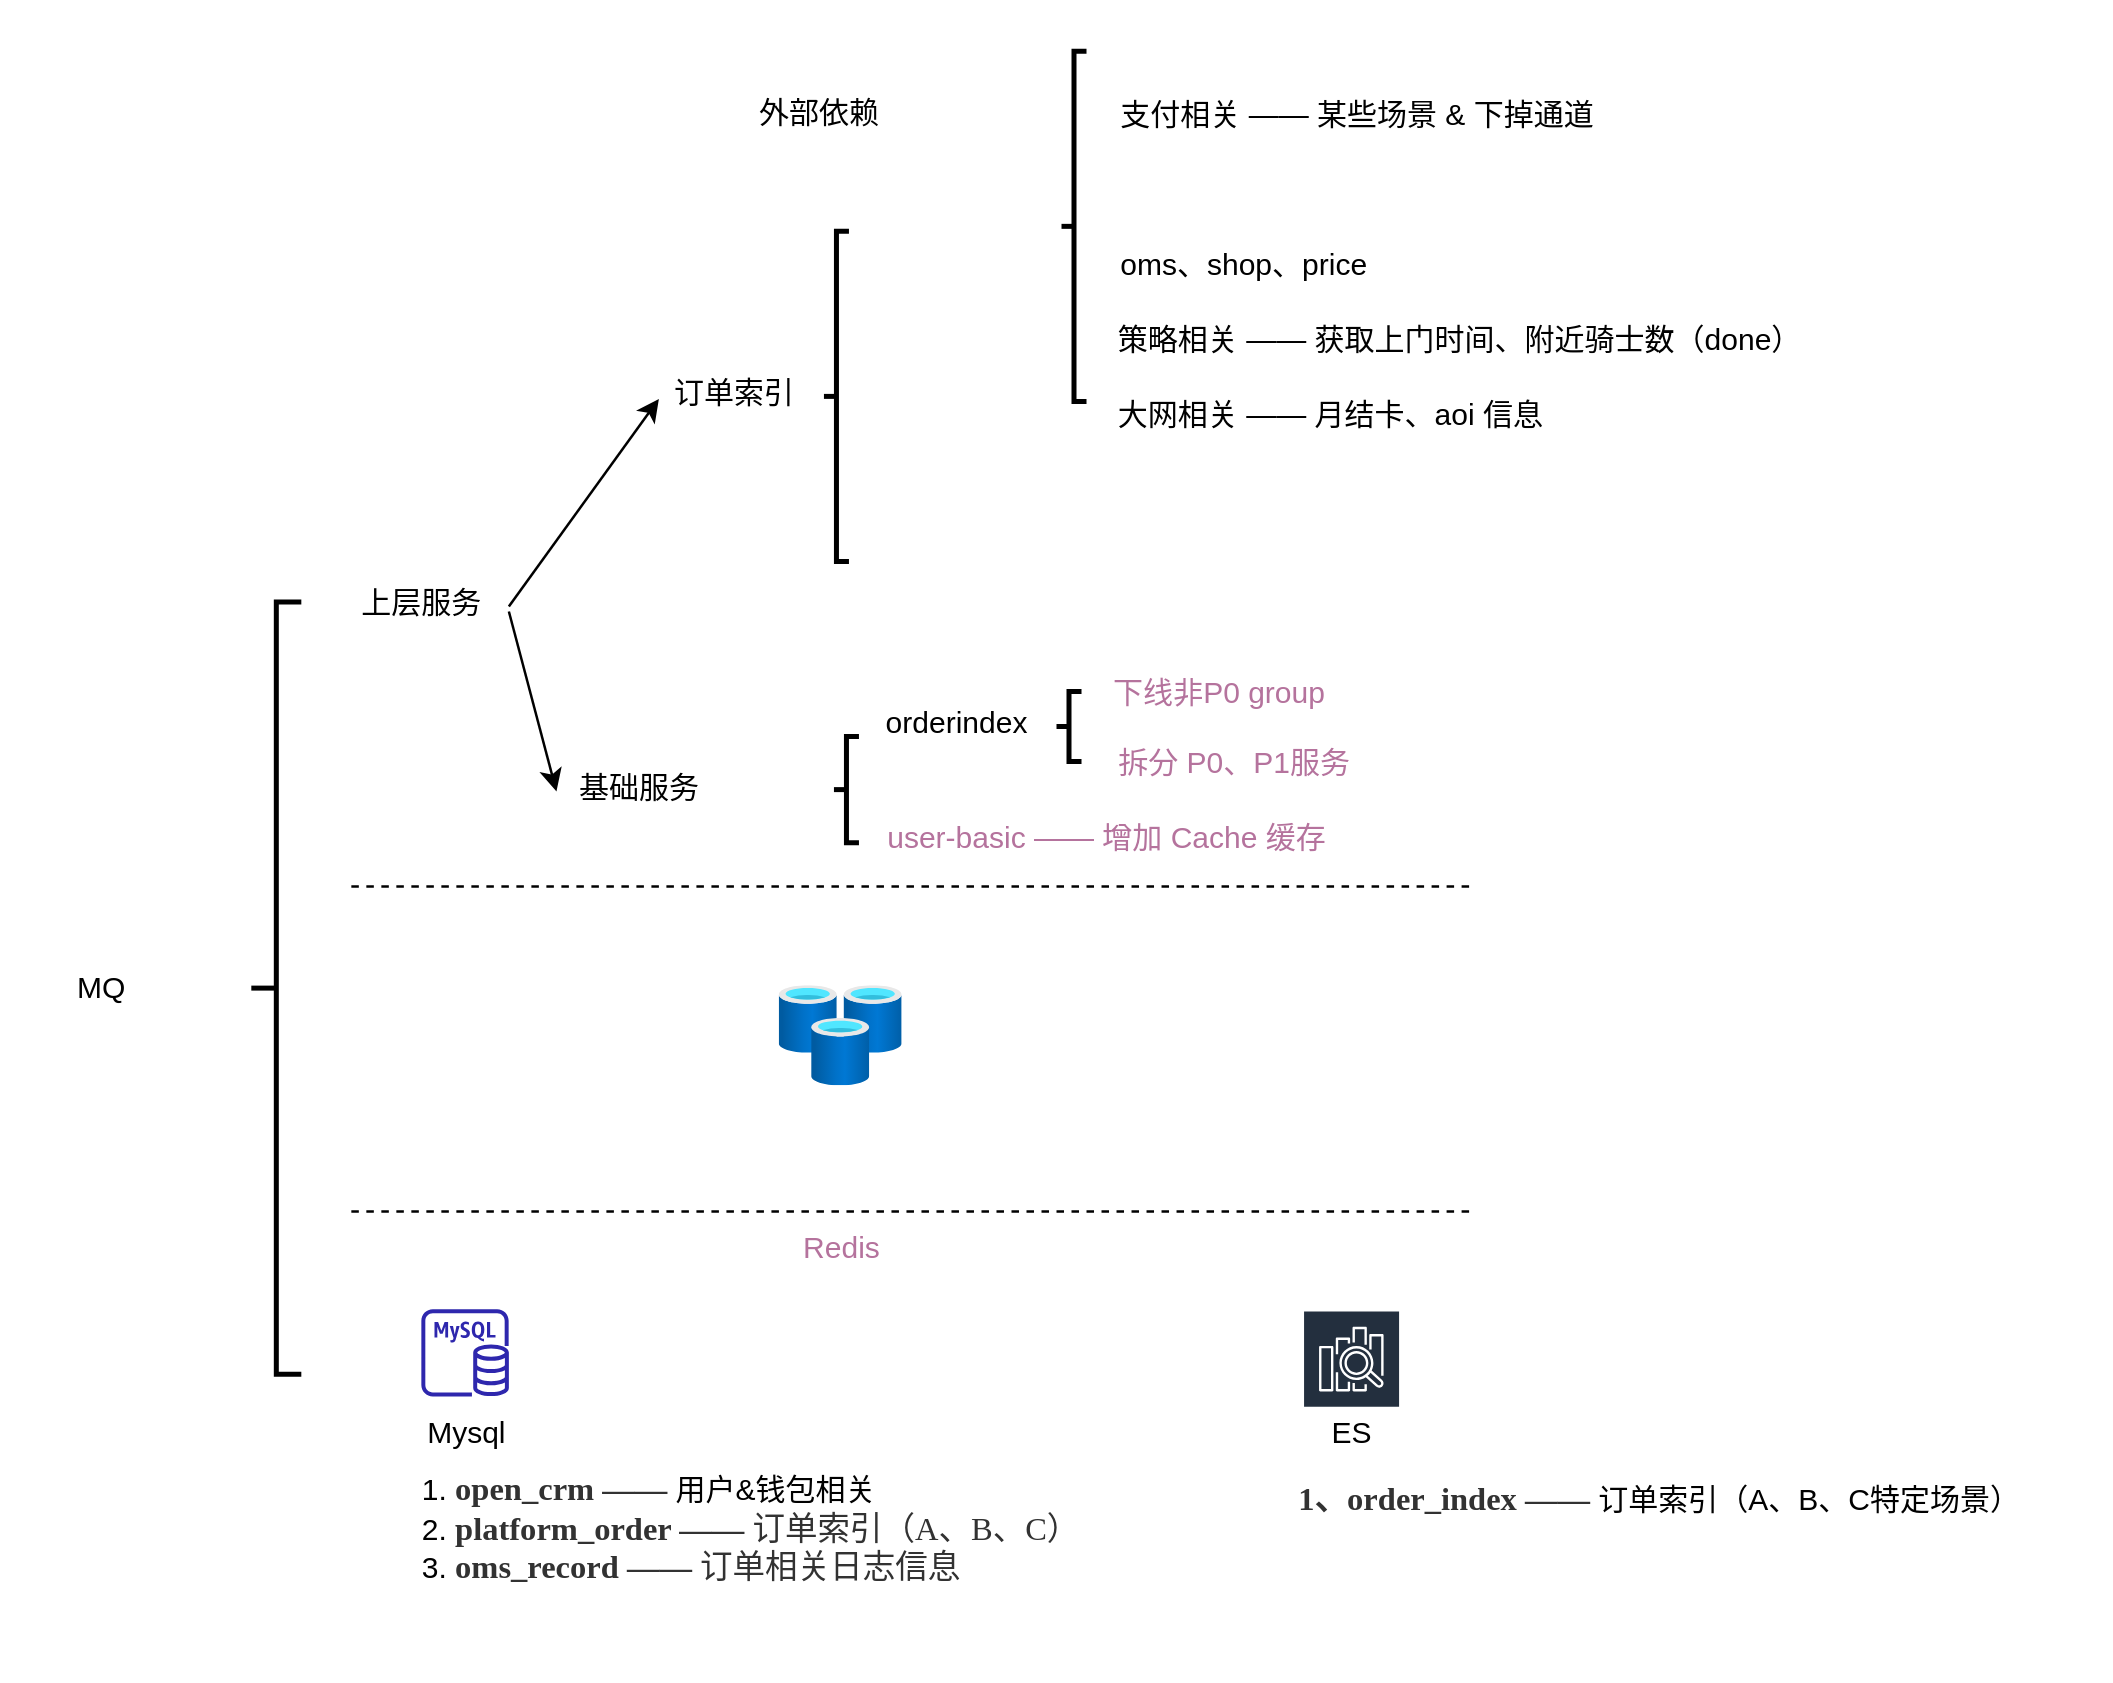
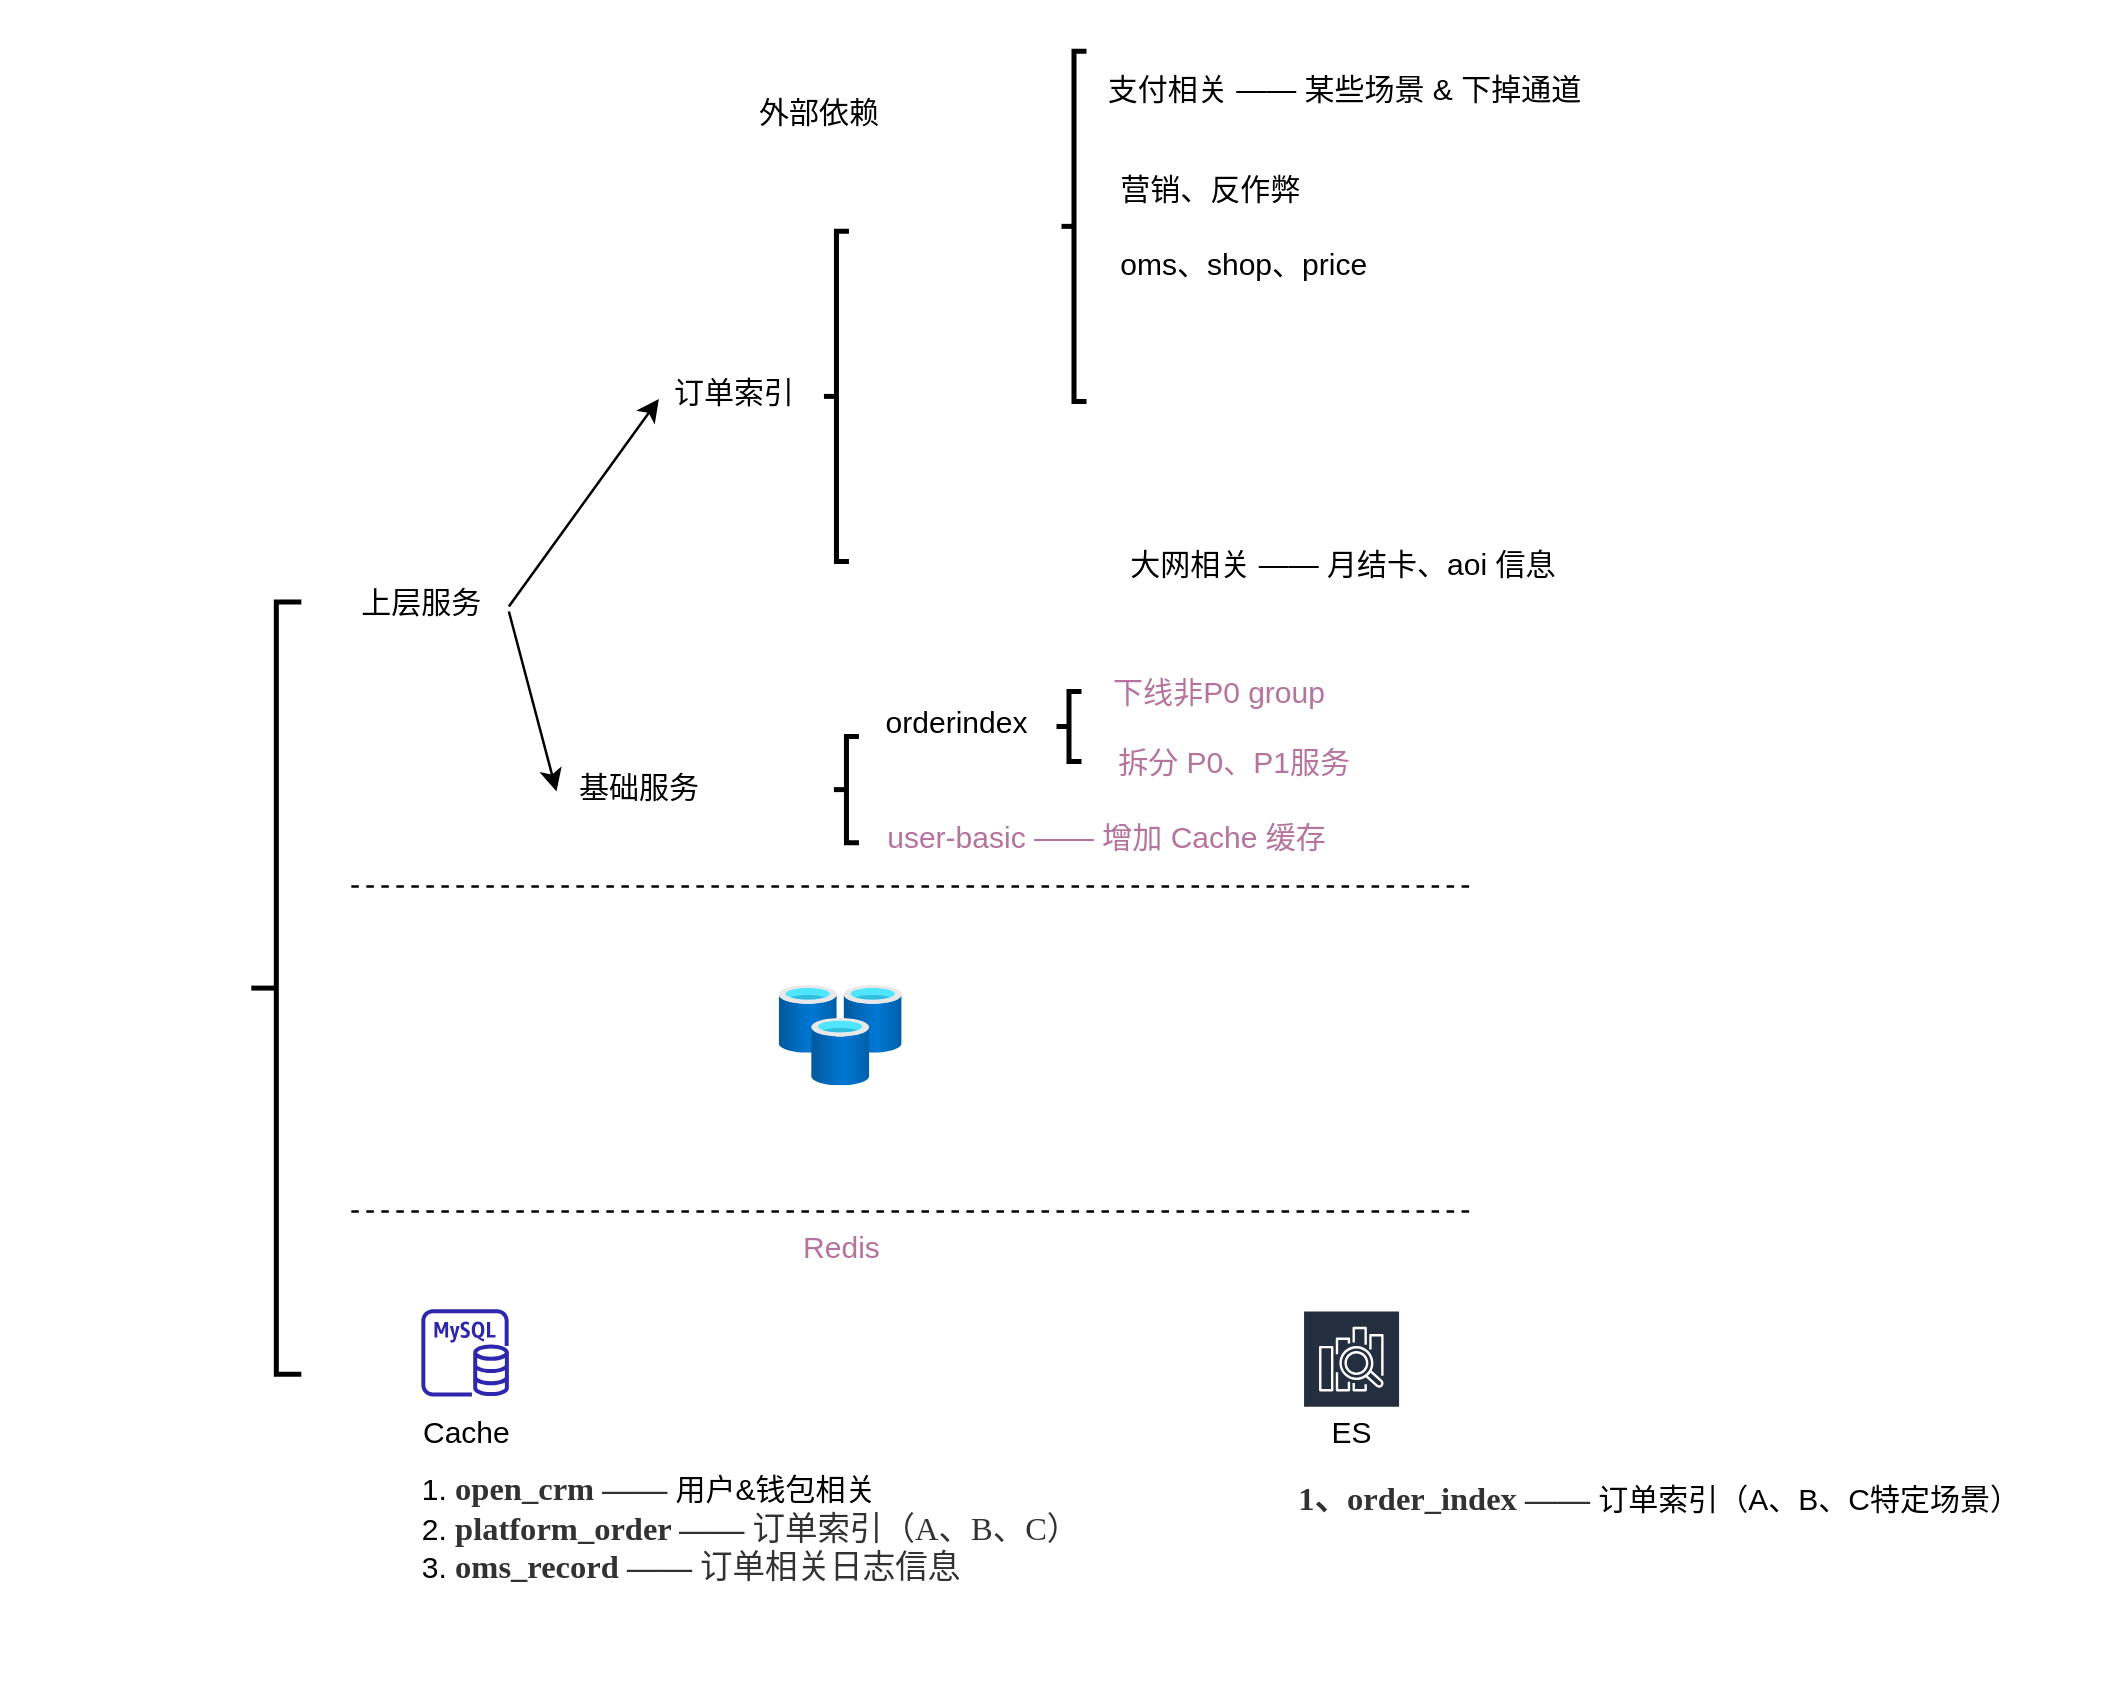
node "支付相关 —— 某些场景 & 下掉通道": moved (1379, 116) -> (1366, 91)
node "营销、反作弊": added
node "策略相关 —— 获取上门时间、附近骑士数（done）": removed
node "大网相关 —— 月结卡、aoi 信息": moved (1351, 416) -> (1364, 566)
node "MQ": removed
node "Mysql": label "Mysql" -> "Cache"
